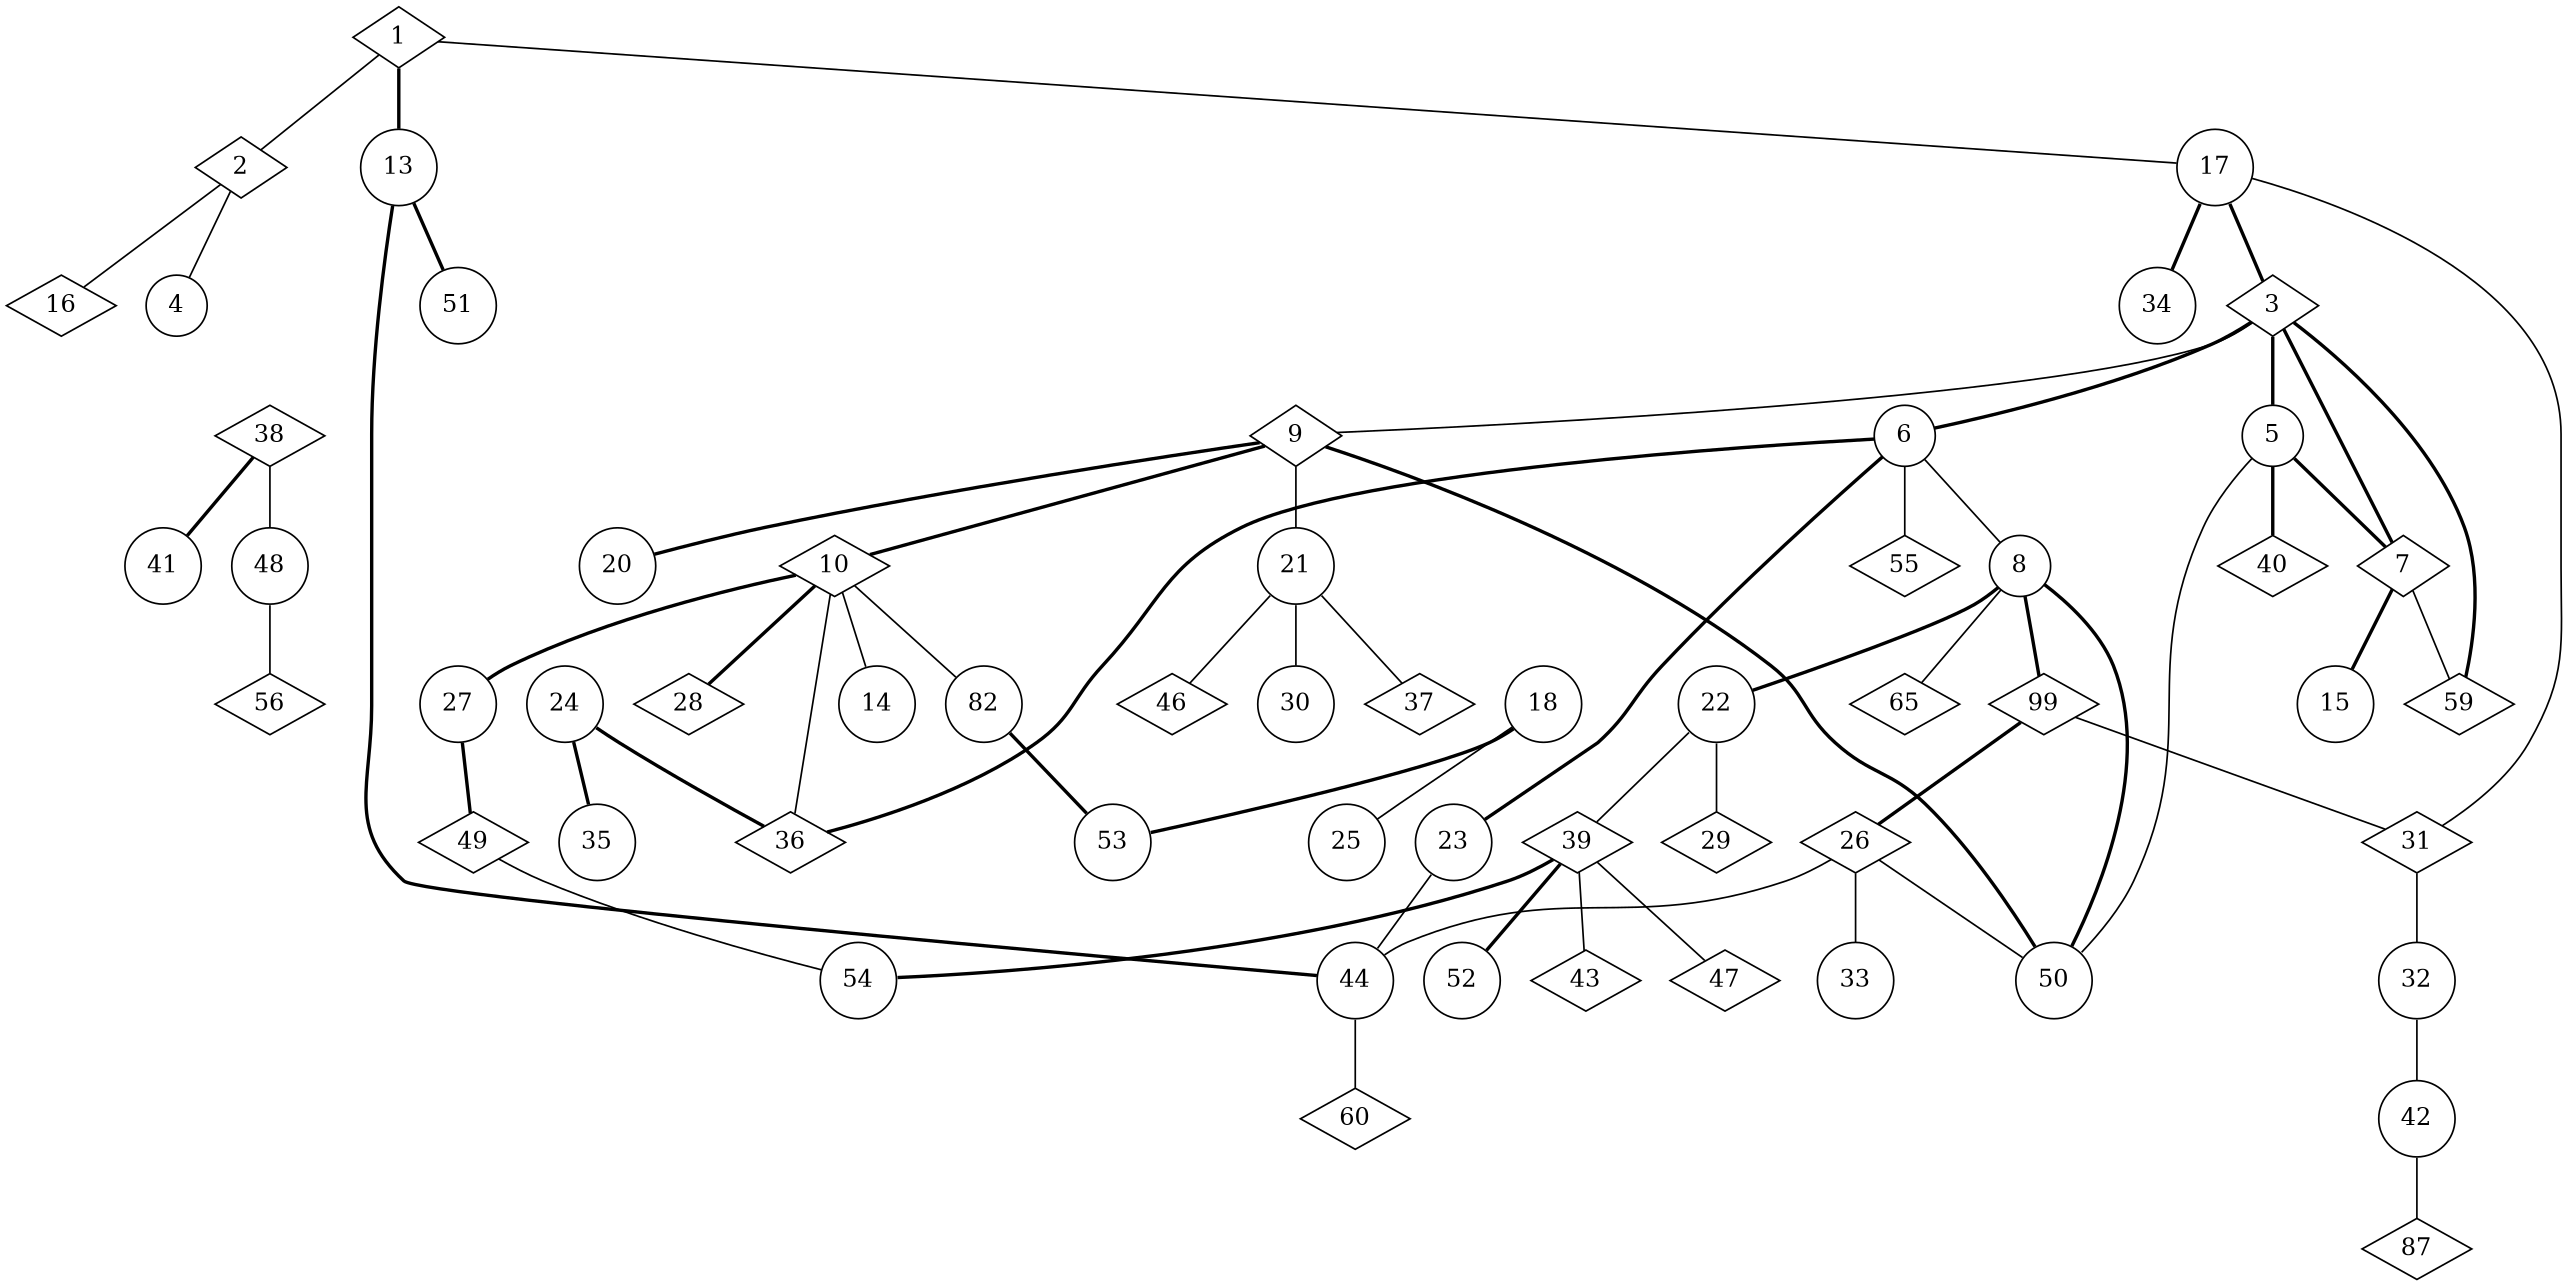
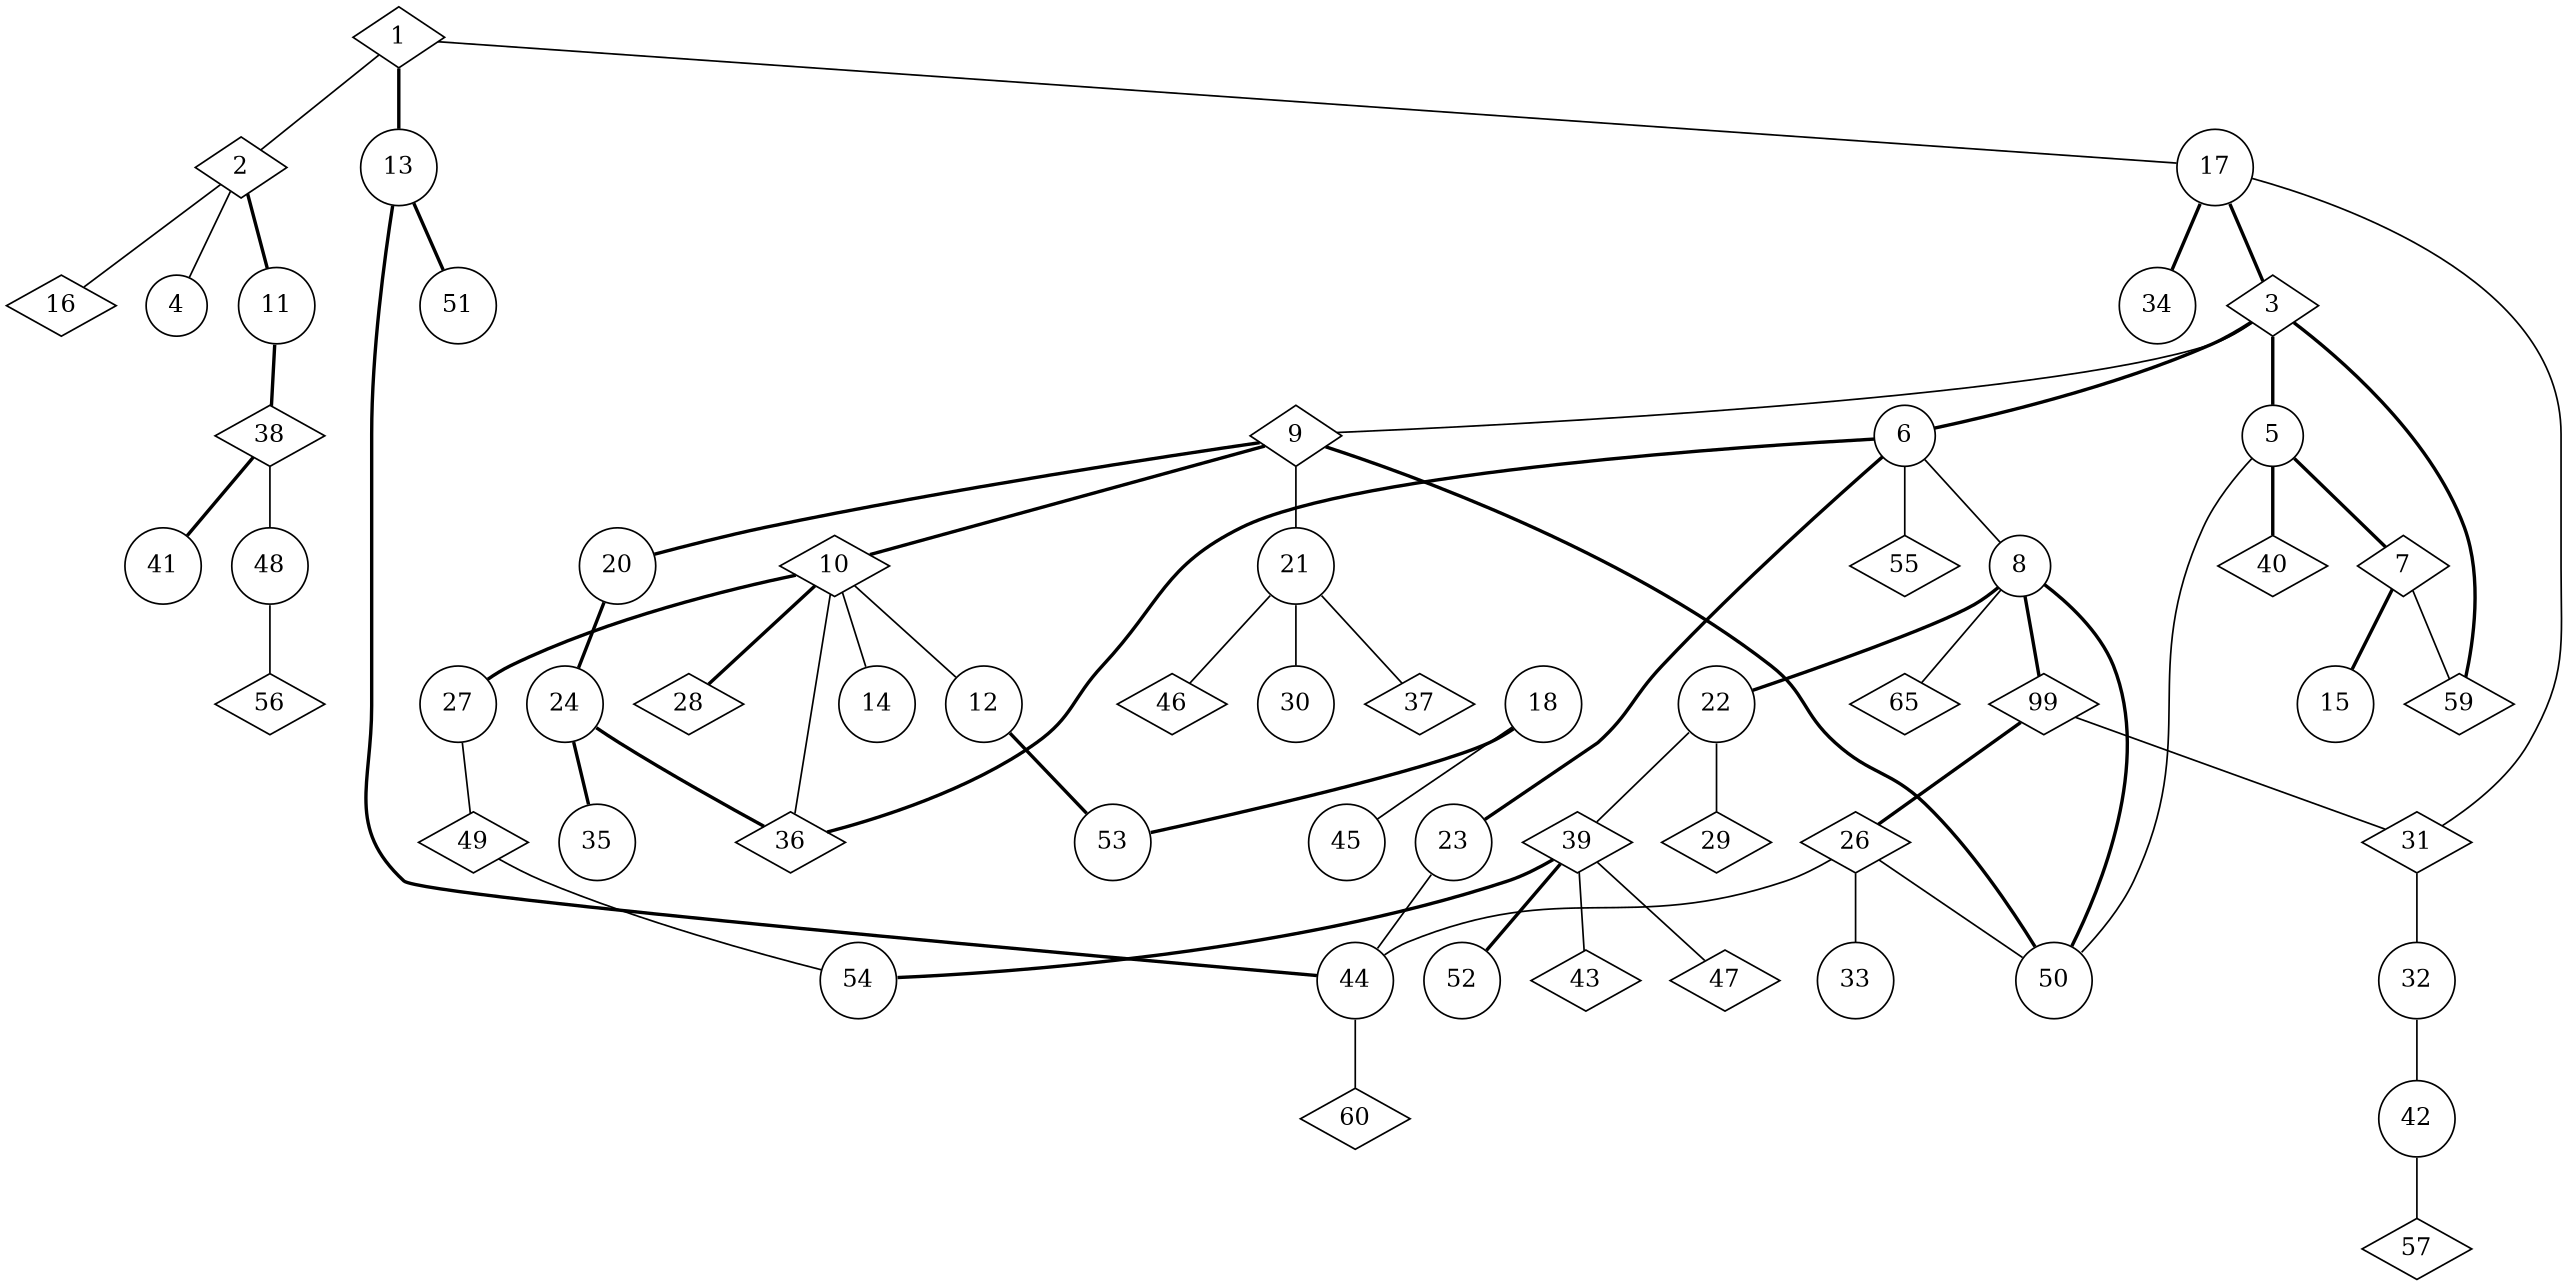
node "11": added
edge "3" -- "7": removed
edge "20" -- "24": added
node "82": label "82" -> "12"
edge "27" -- "49": style bold -> solid
node "25": label "25" -> "45"
node "87": label "87" -> "57"
